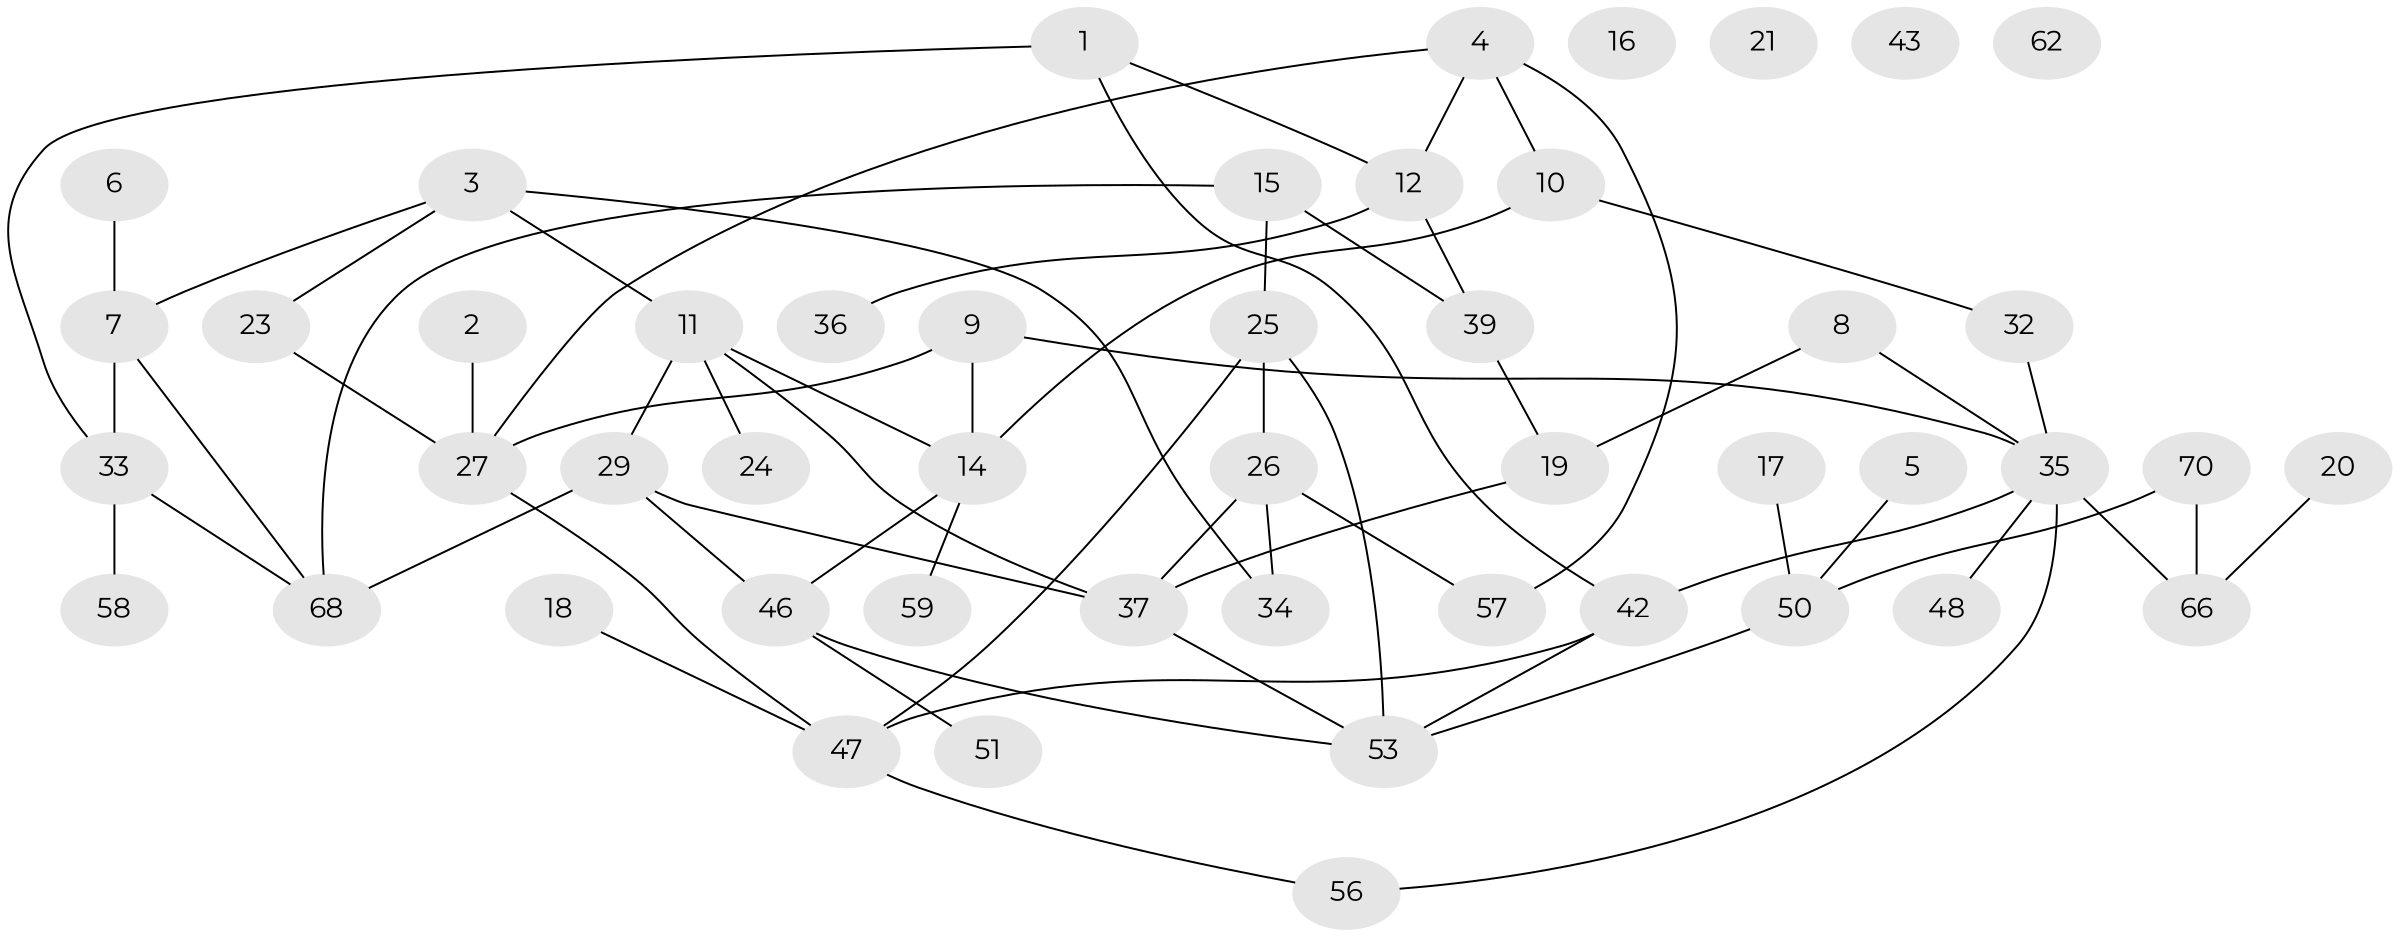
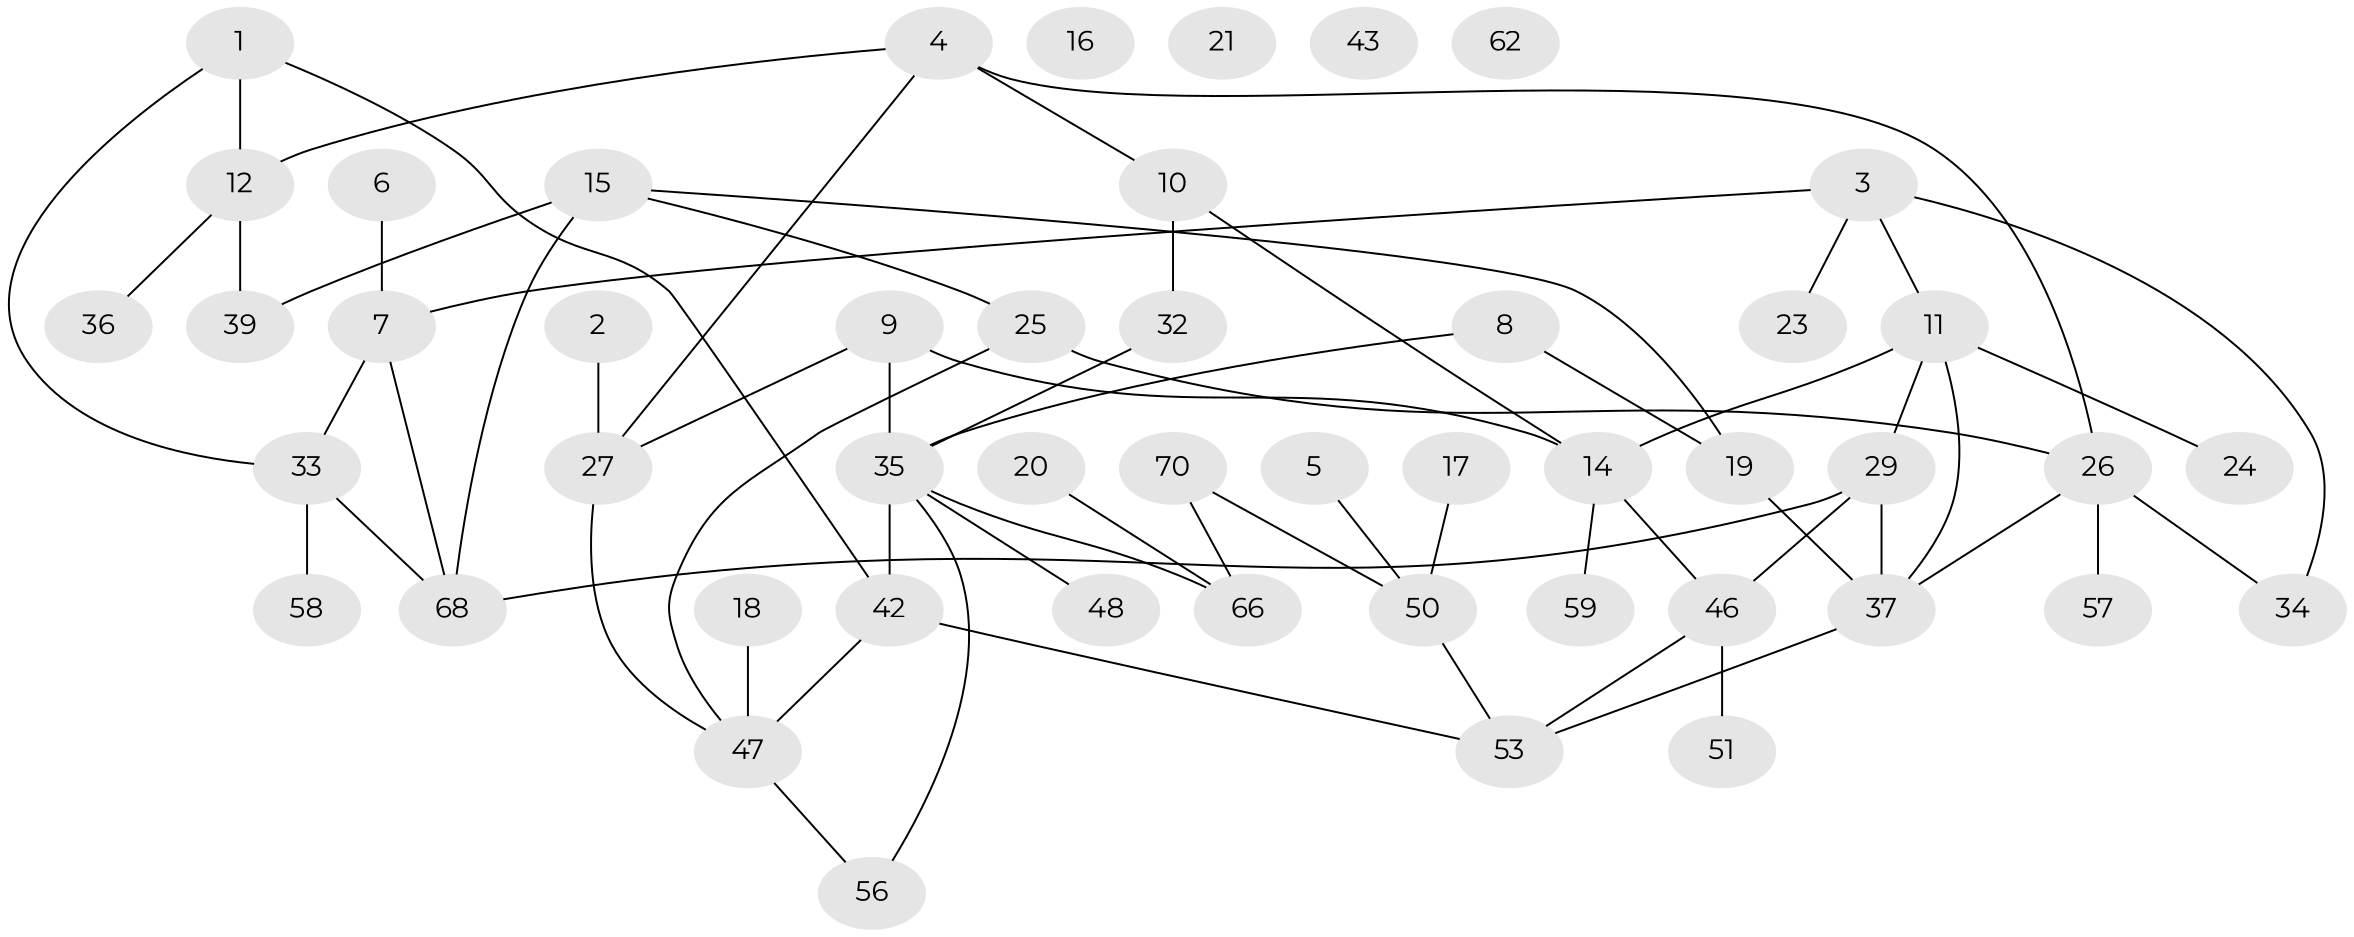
edge "4" -- "57": now "4" -- "26"
edge "23" -- "27": removed
edge "39" -- "19": now "15" -- "19"
edge "25" -- "53": removed
